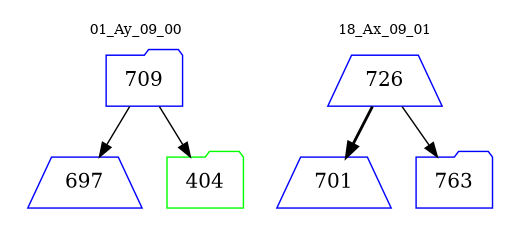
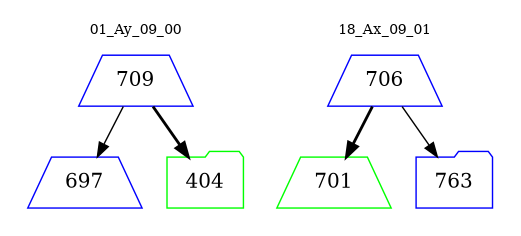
node "709": shape folder -> trapezium
node "726": label "726" -> "706"
edge "709" -> "404": style solid -> bold
node "701": color blue -> green
